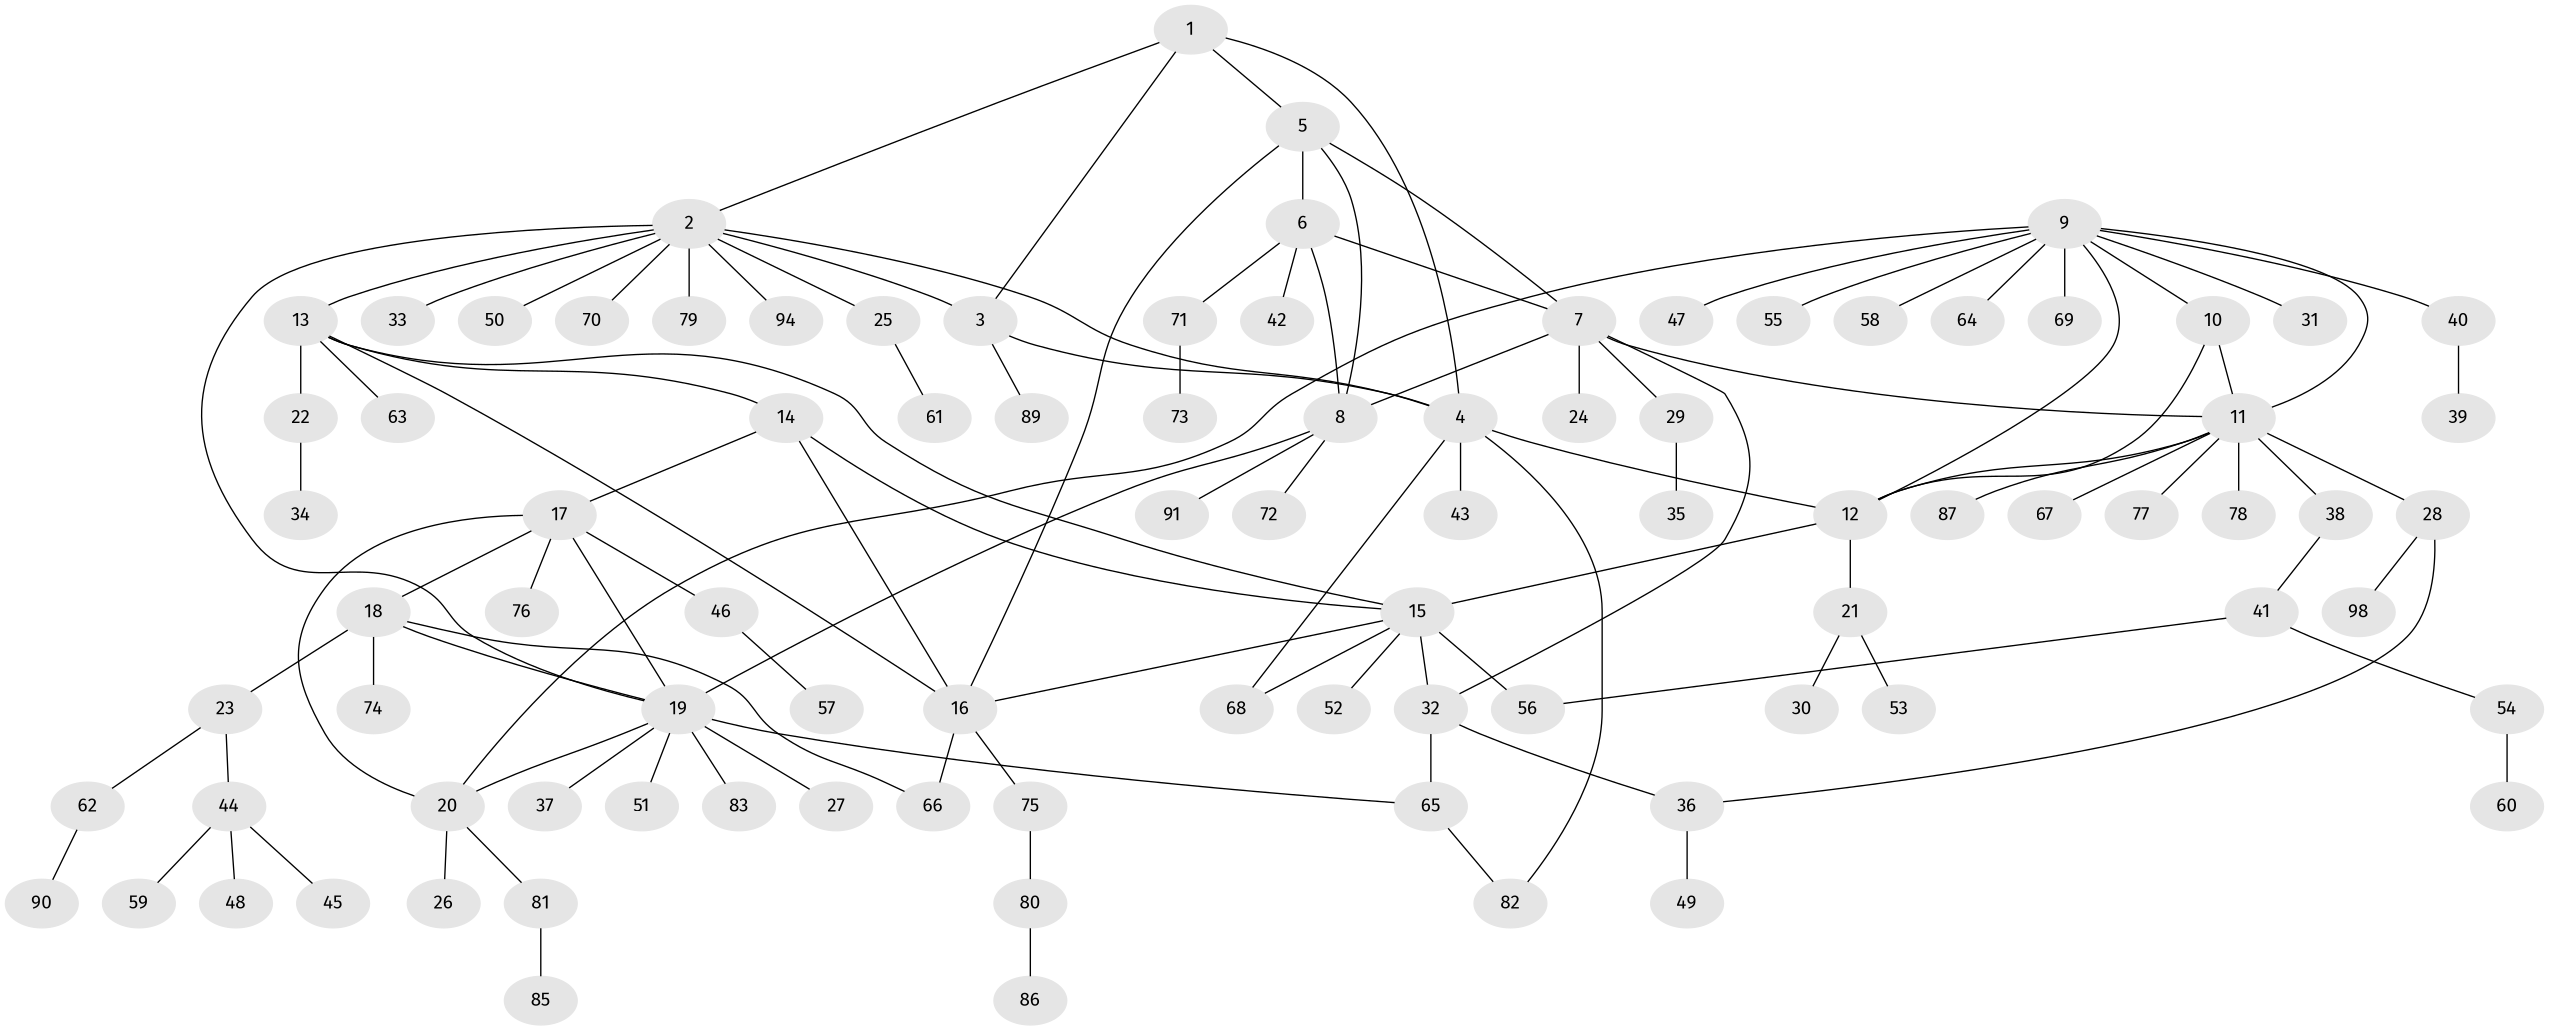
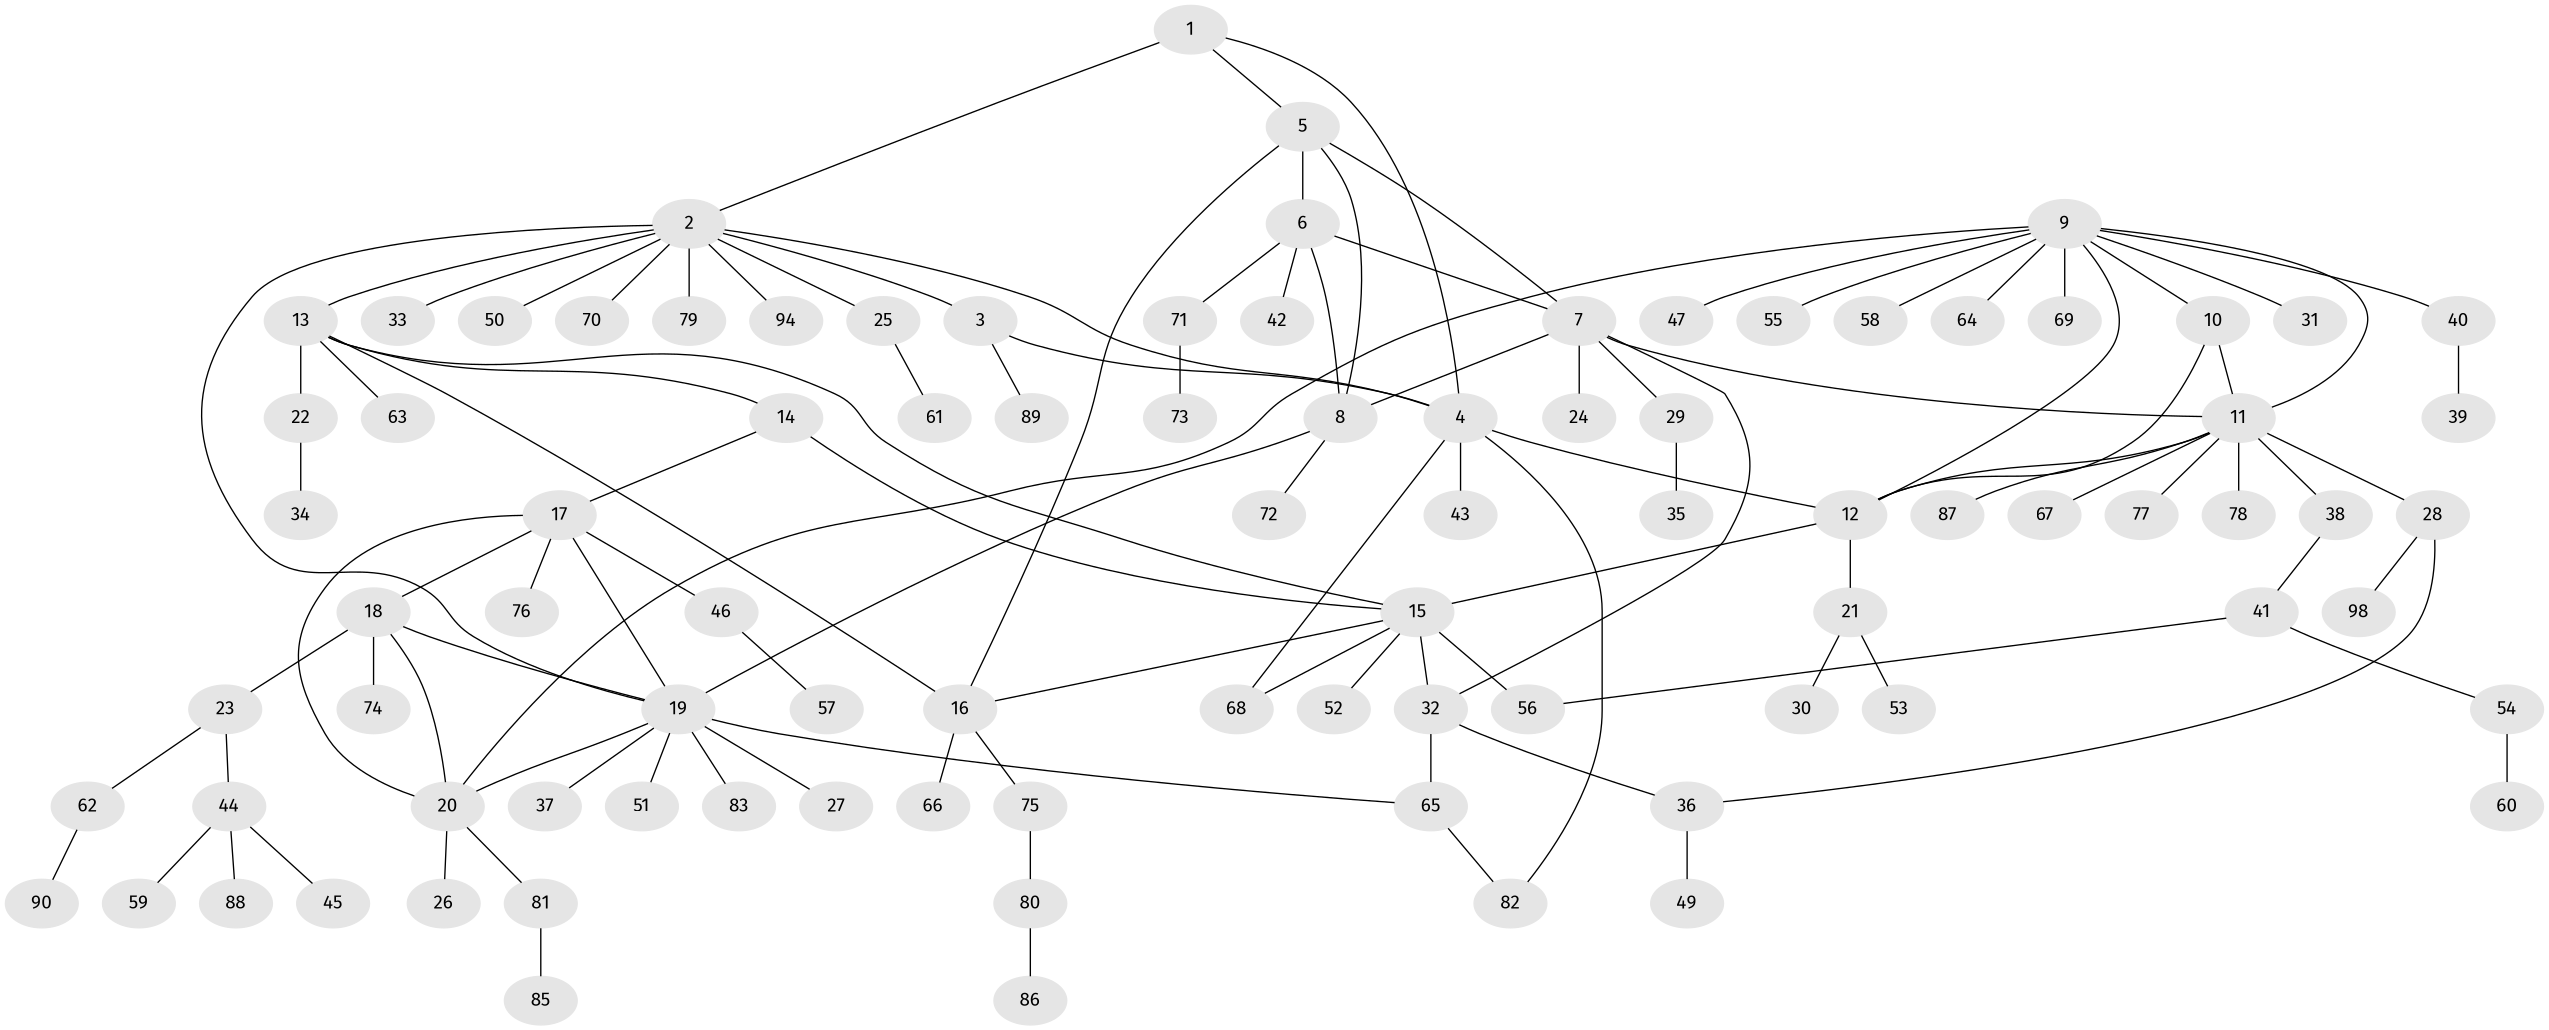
edge "1" -- "3": removed
node "91": removed
edge "14" -- "16": removed
edge "18" -- "66": now "18" -- "20"
node "48": label "48" -> "88"
